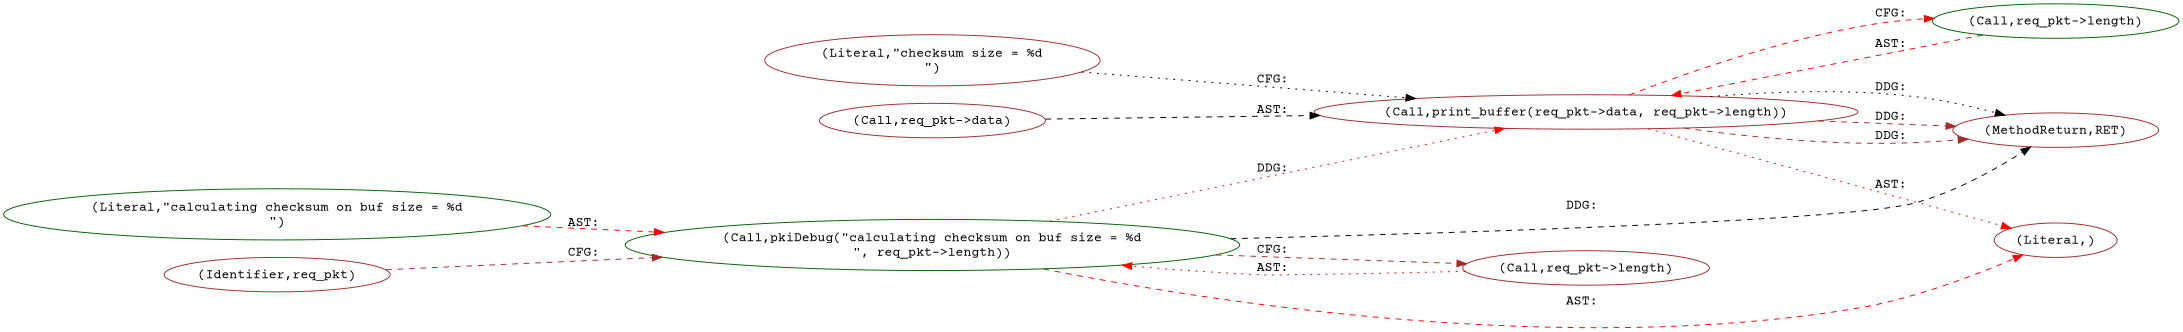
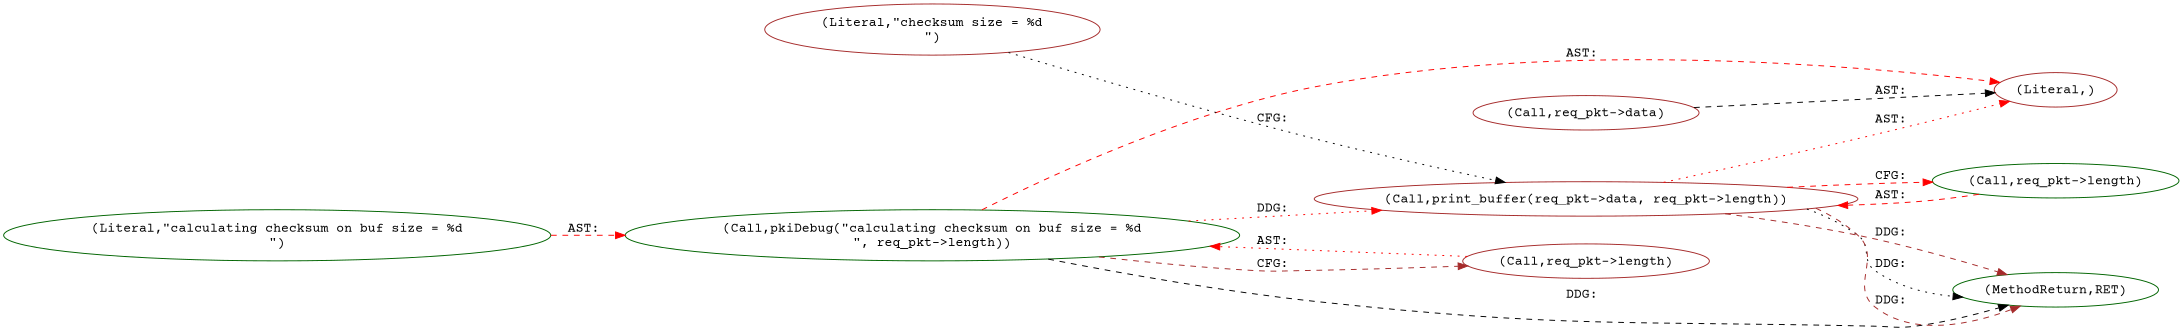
edge "(Call,req_pkt->data)" -> "(Call,print_buffer(req_pkt->data, req_pkt->length))": now "(Call,req_pkt->data)" -> "(Literal,)"
node "(MethodReturn,RET)": color brown -> darkgreen
node "(Identifier,req_pkt)": removed
